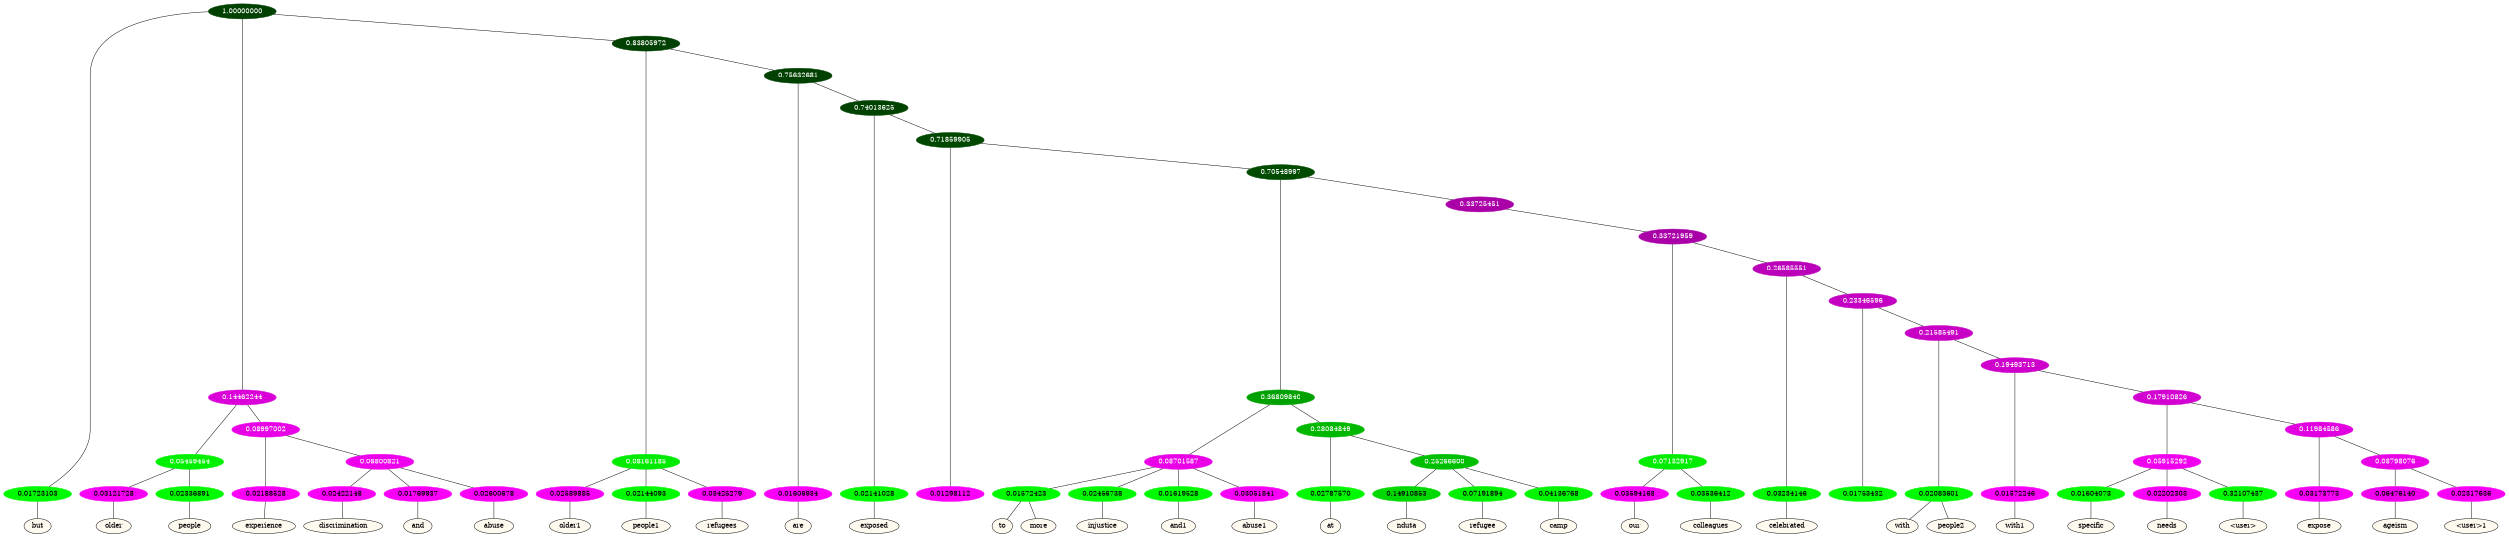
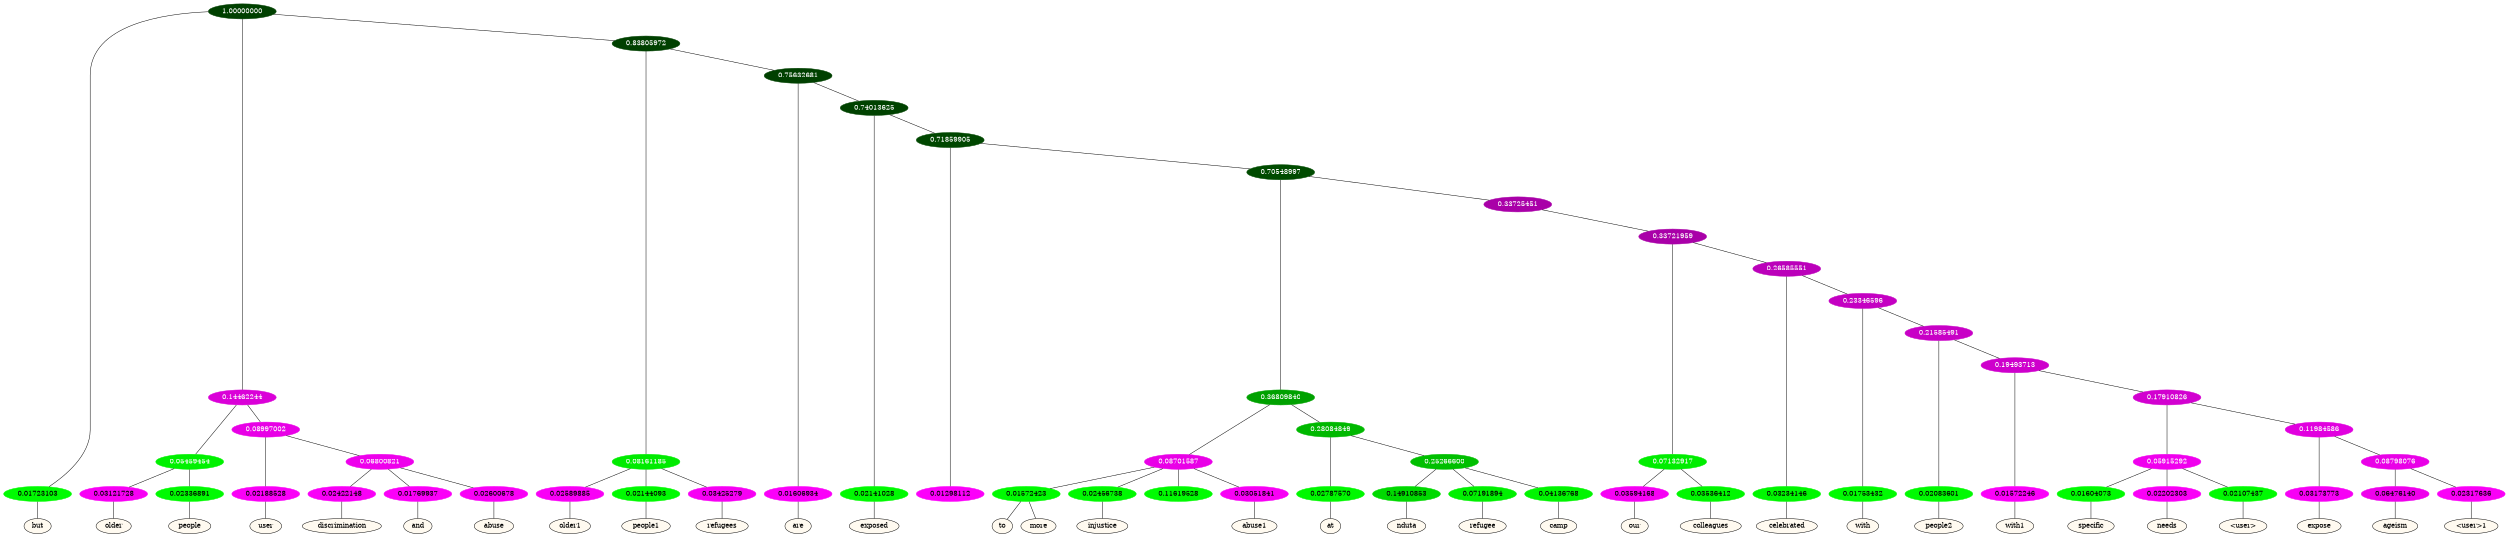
node "0.01619528": label "0.01619528" -> "0.11619528"
node "0.32107437": label "0.32107437" -> "0.02107437"
edge "0.02083601" -- "with": now "0.01753432" -- "with"
node "experience": label "experience" -> "user"
node "and1": removed
